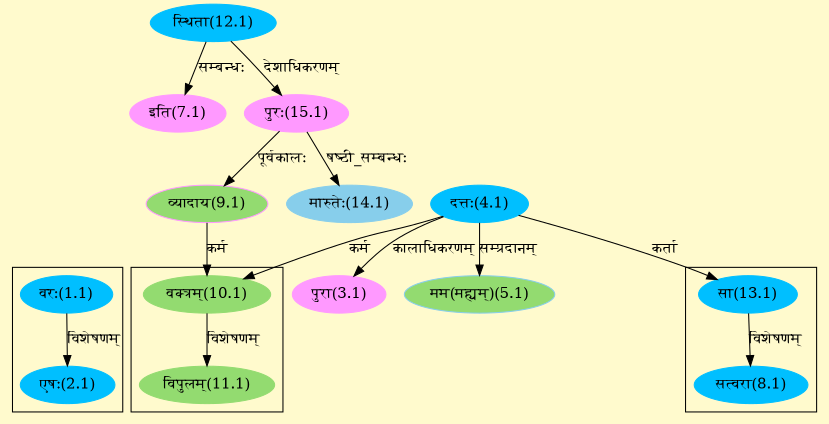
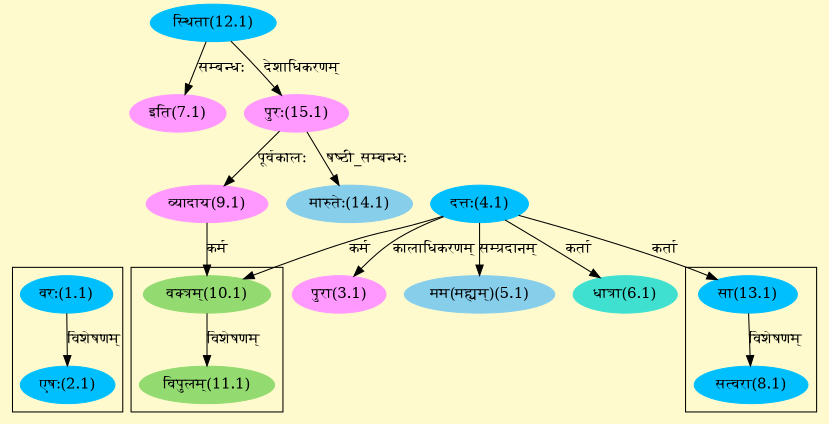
node "व्यादाय(9.1)": fillcolor #93db70 -> #ff99ff
node "मम(मह्यम्)(5.1)": fillcolor #93db70 -> #87ceeb
node "धात्रा(6.1)": added
